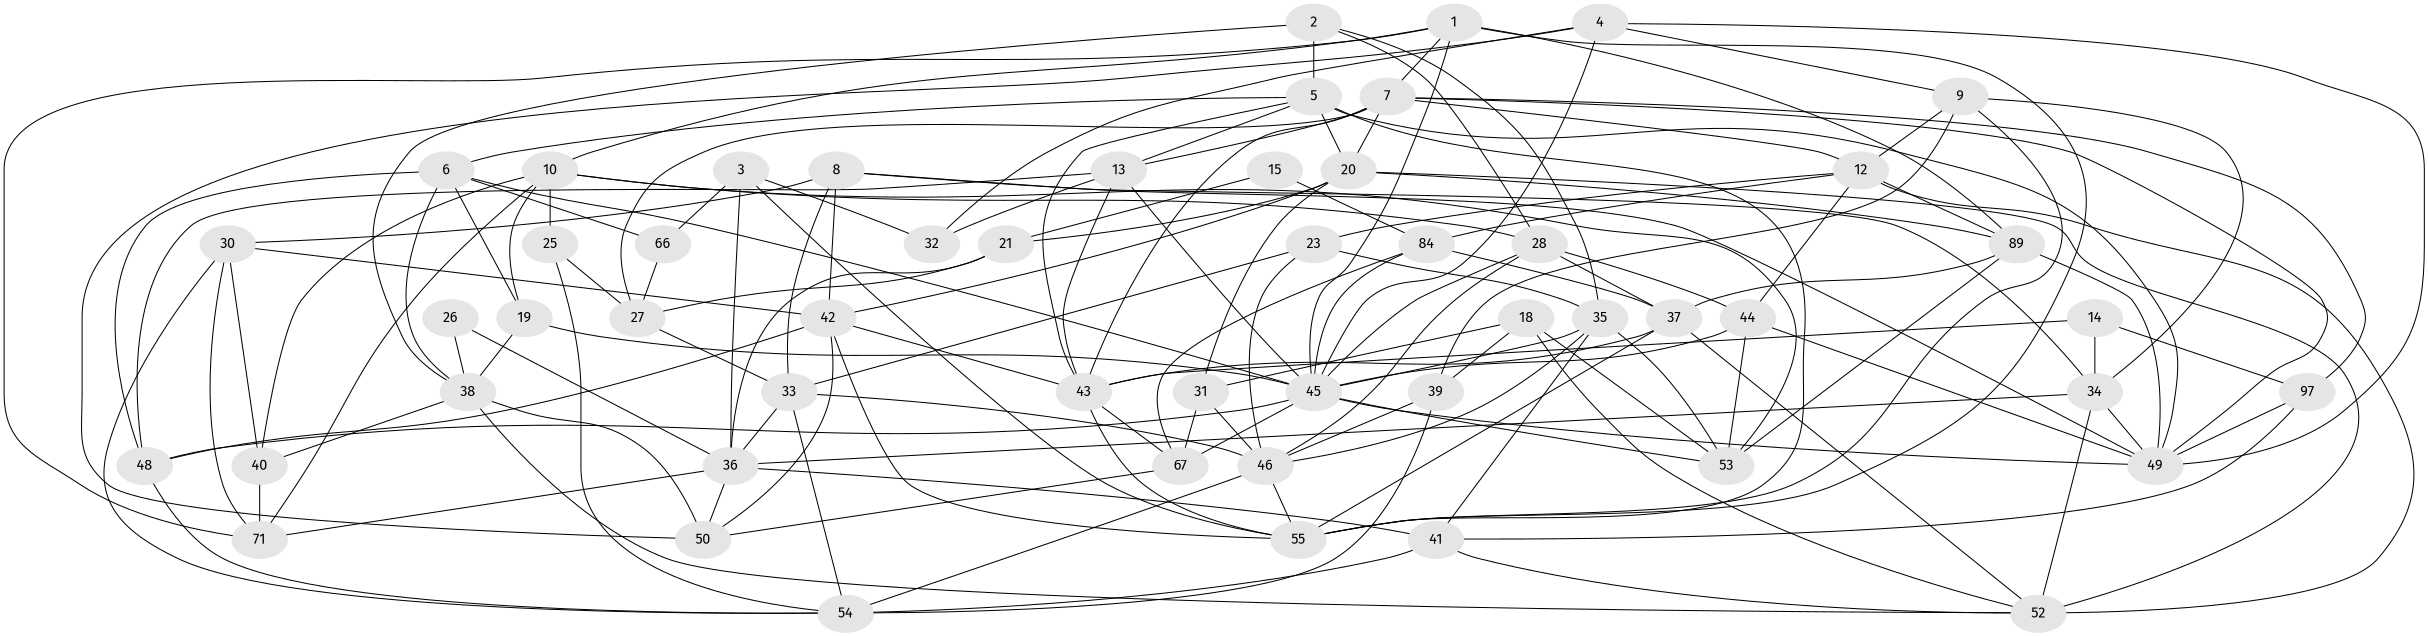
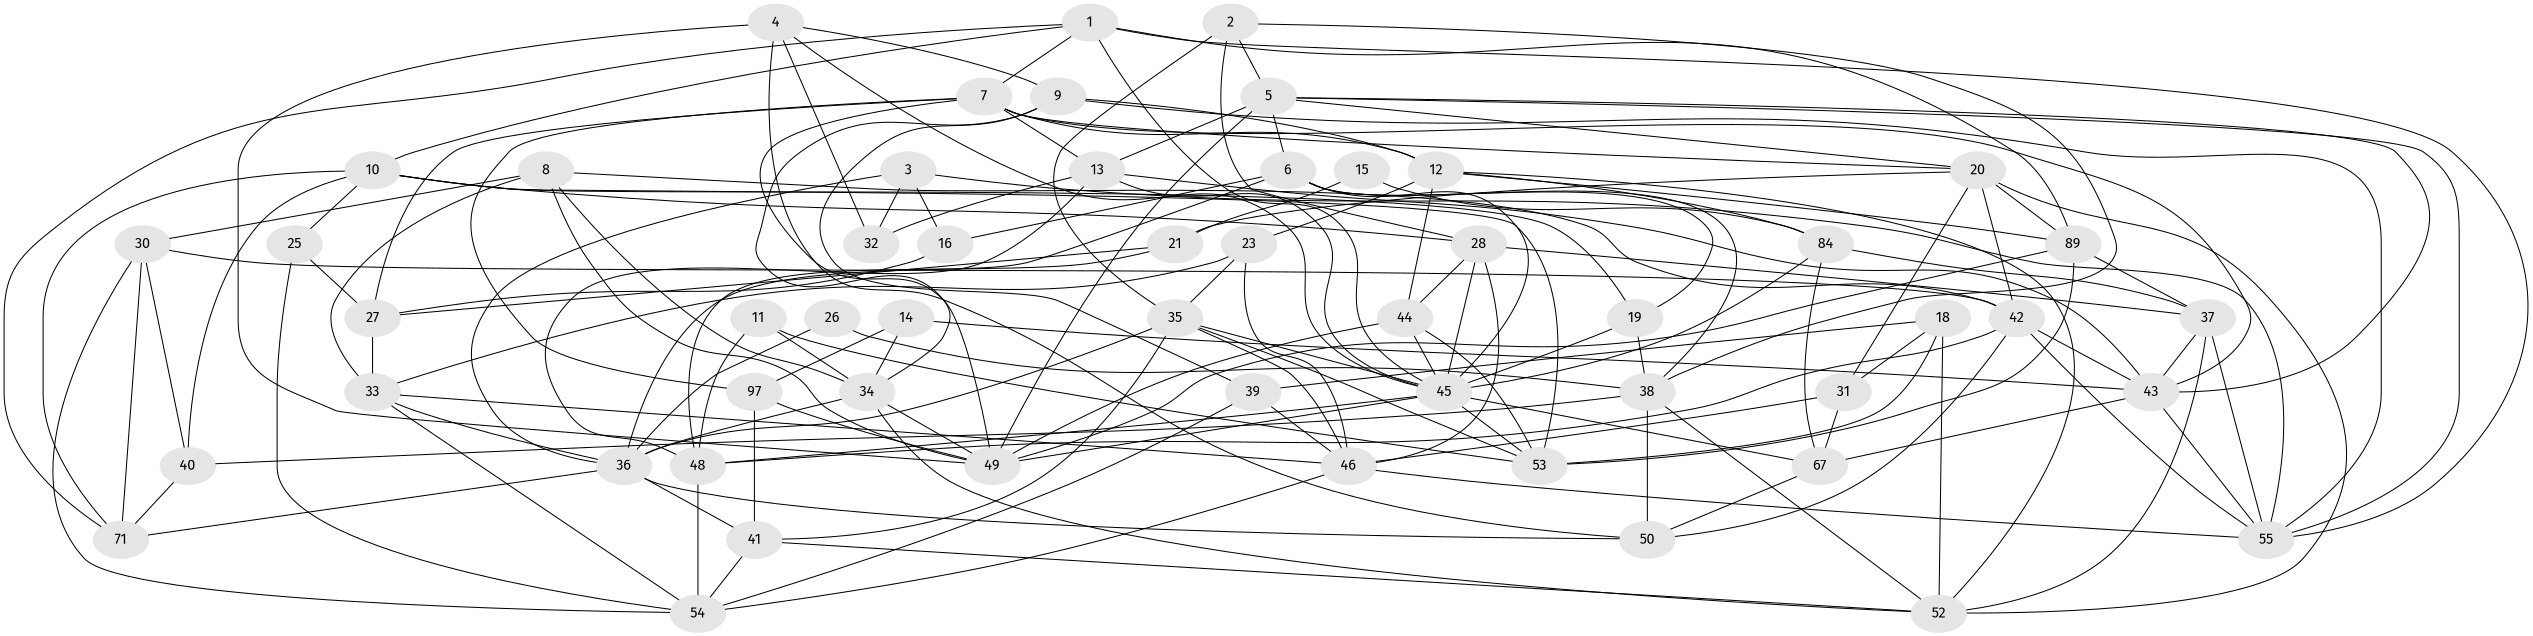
node "66": label "66" -> "16"
node "11": added
edge "35" -- "36": added
